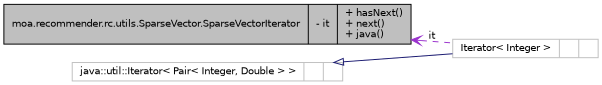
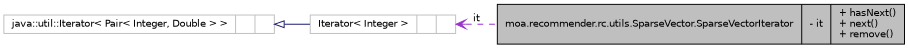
node "moa.recommender.rc.utils.SparseVector.SparseVectorIterator": text "+ java()" -> "+ remove()"
edge "Iterator< Integer >" -> "moa.recommender.rc.utils.SparseVector.SparseVectorIterator": reversed
